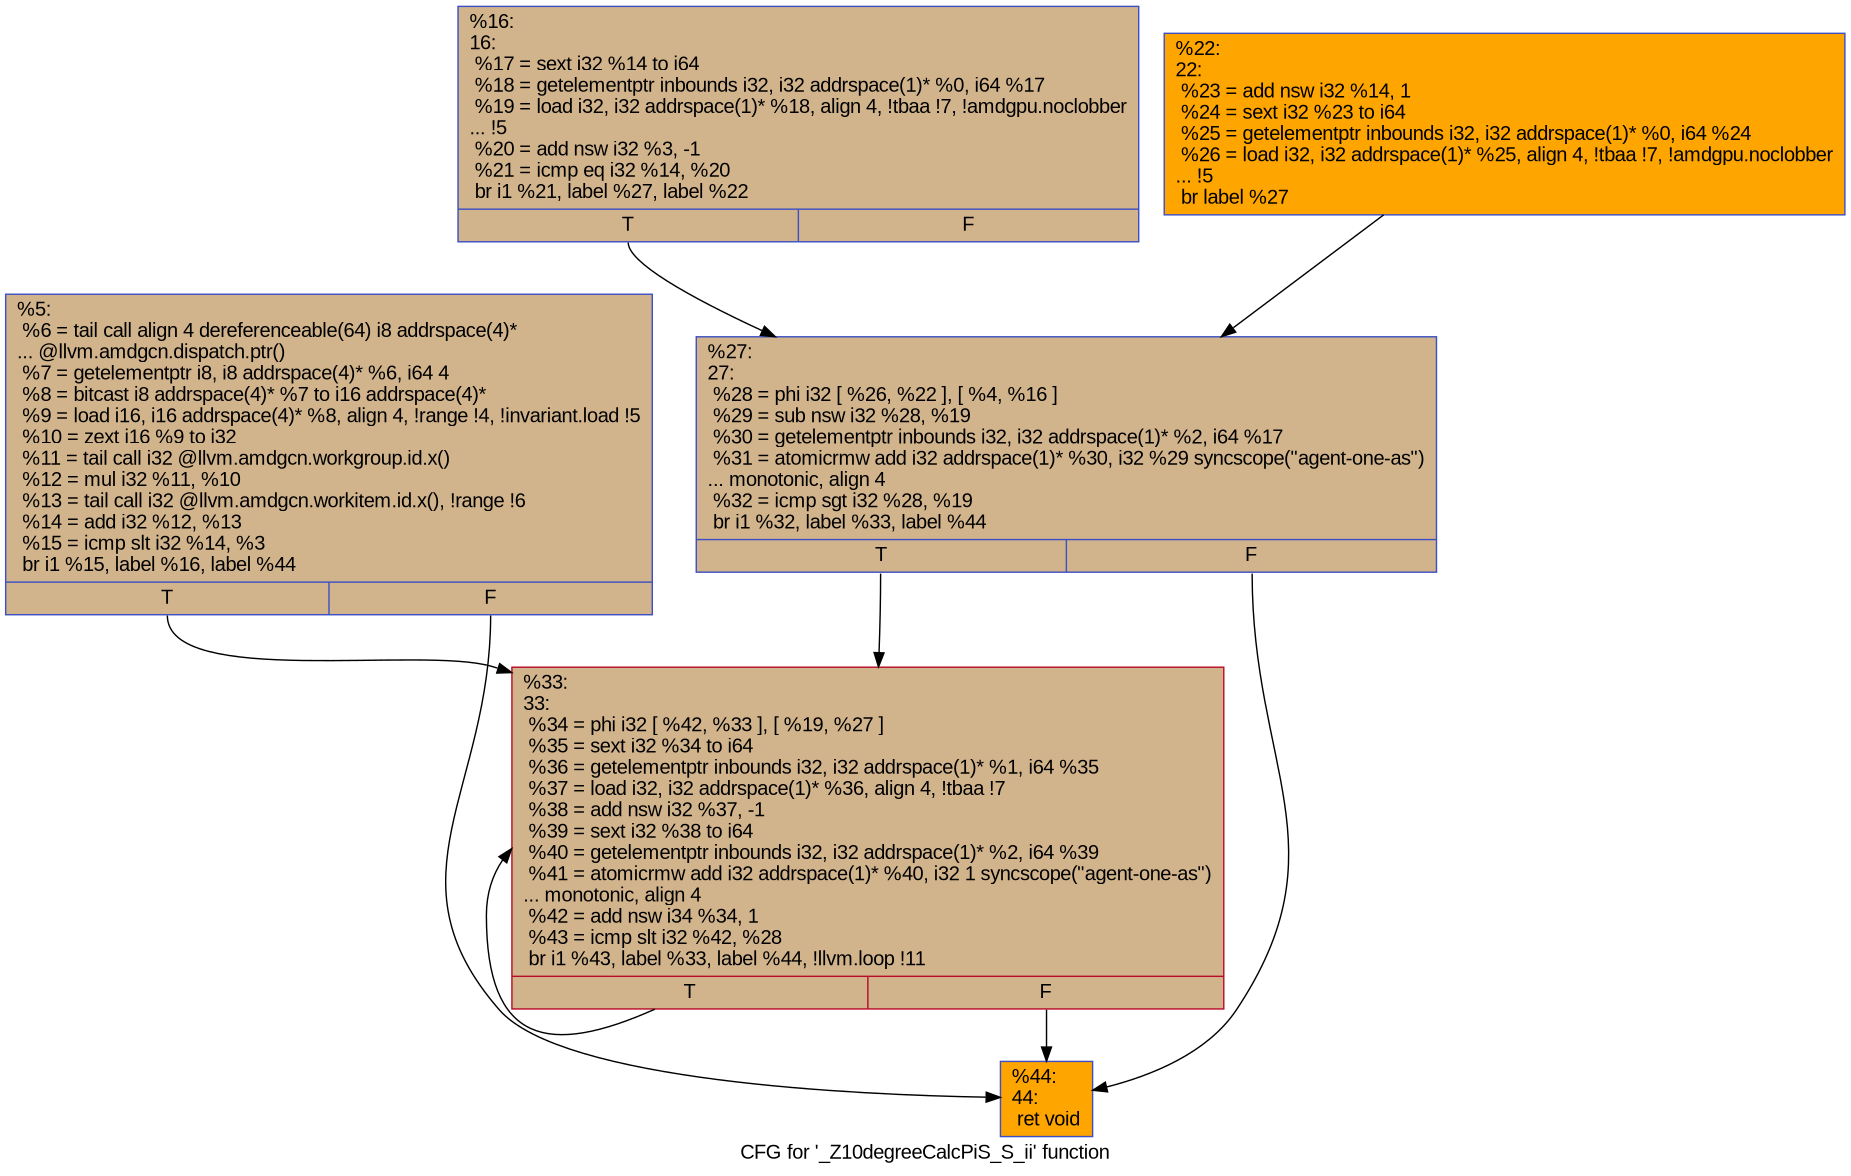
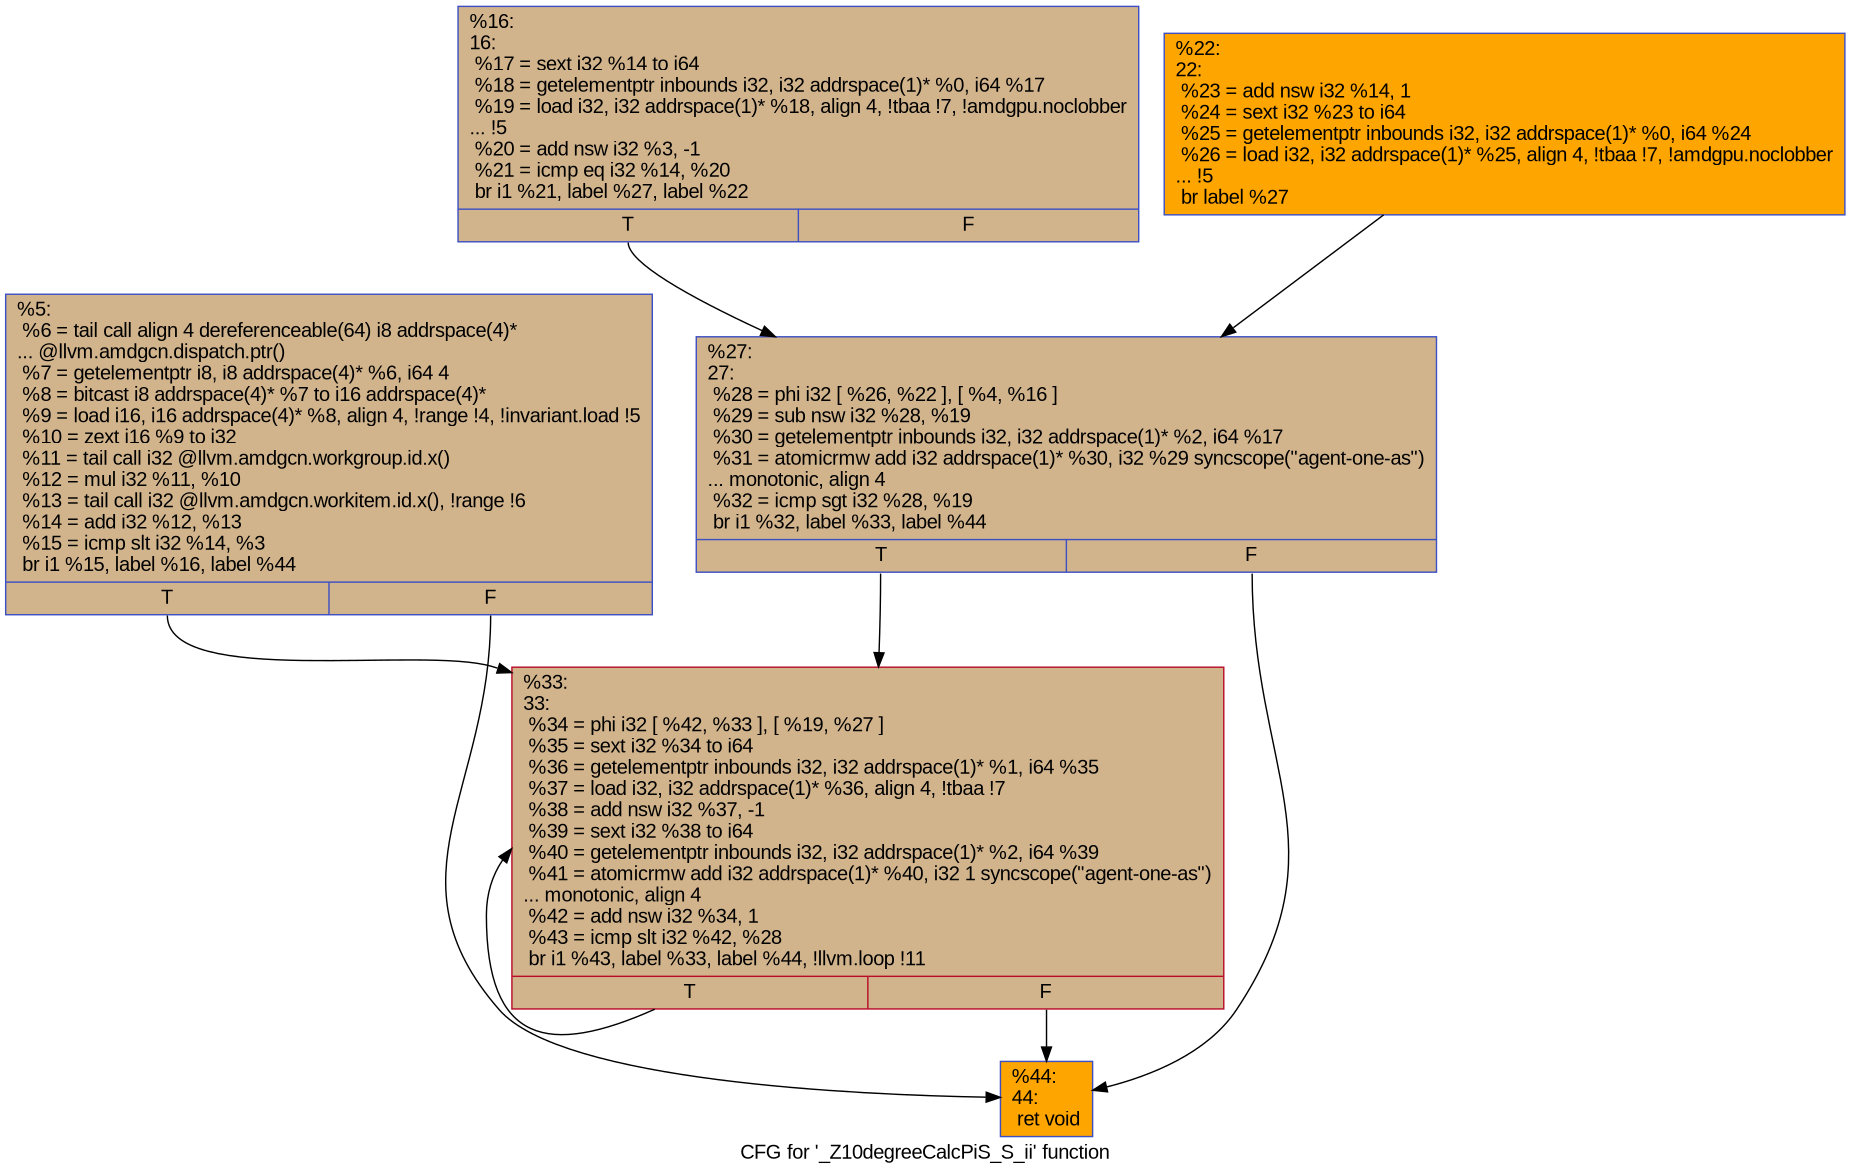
node "%33:": text "%42 = add nsw i34 %34, 1" -> "%42 = add nsw i32 %34, 1"
